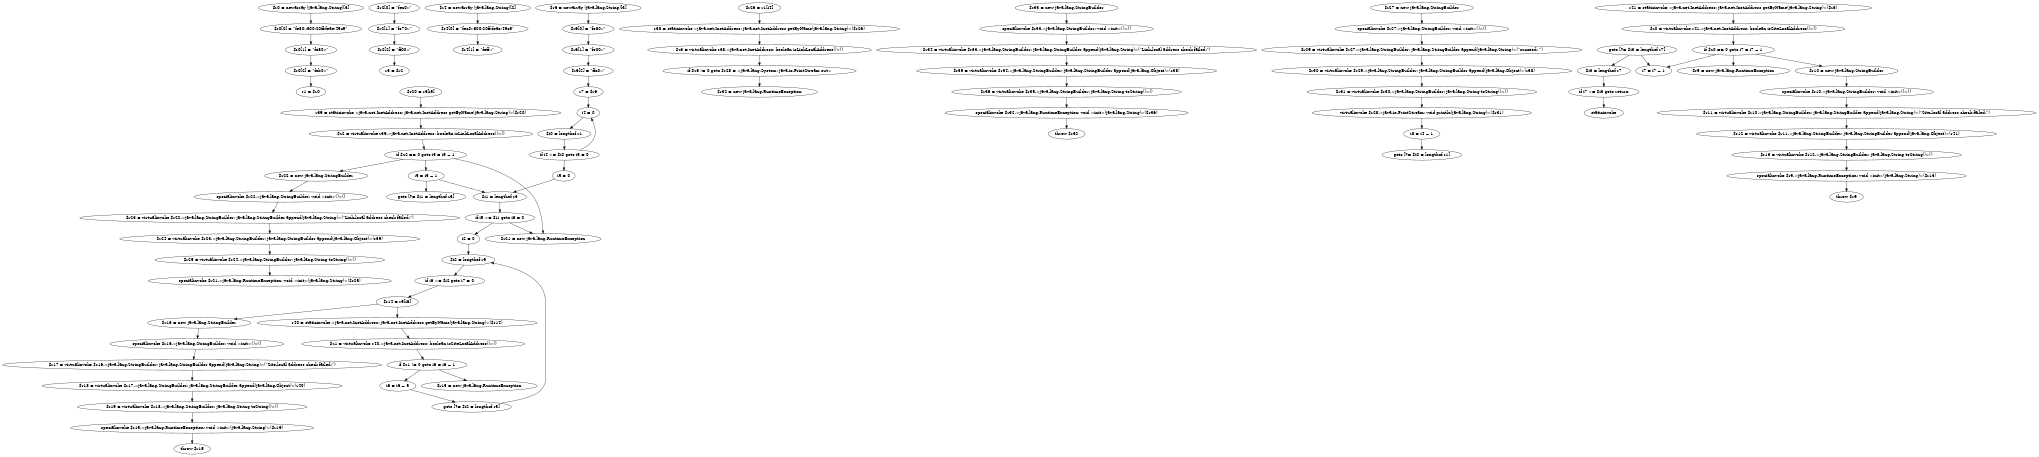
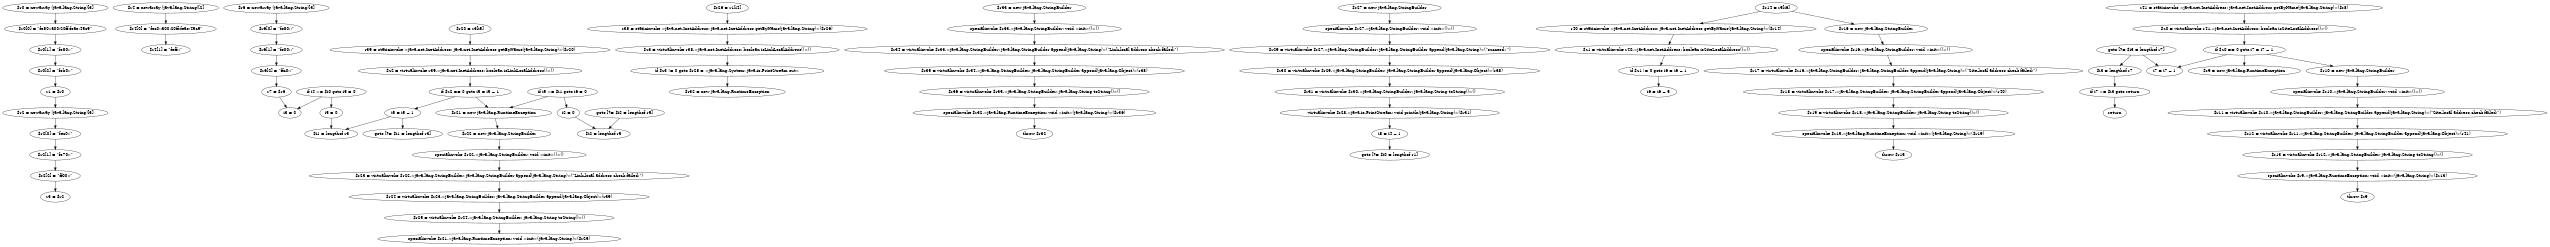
node "$r2 = newarray (java.lang.String)[3]": added
node "i4 = 0": label "i4 = 0" -> "i3 = 0"
node "staticinvoke": label "staticinvoke" -> "return"
node "$i0 = lengthof r1": removed
edge "if $z2 == 0 goto i5 = i5 + 1" -> "$r22 = new java.lang.StringBuilder": now "$r21 = new java.lang.RuntimeException" -> "$r22 = new java.lang.StringBuilder"
edge "$i1 = lengthof r3" -> "if i5 >= $i1 goto i6 = 0": removed
node "if i6 >= $i2 goto i7 = 0": removed
node "$r15 = new java.lang.RuntimeException": removed
edge "i6 = i6 + 5" -> "goto [?= $i2 = lengthof r5]": removed
